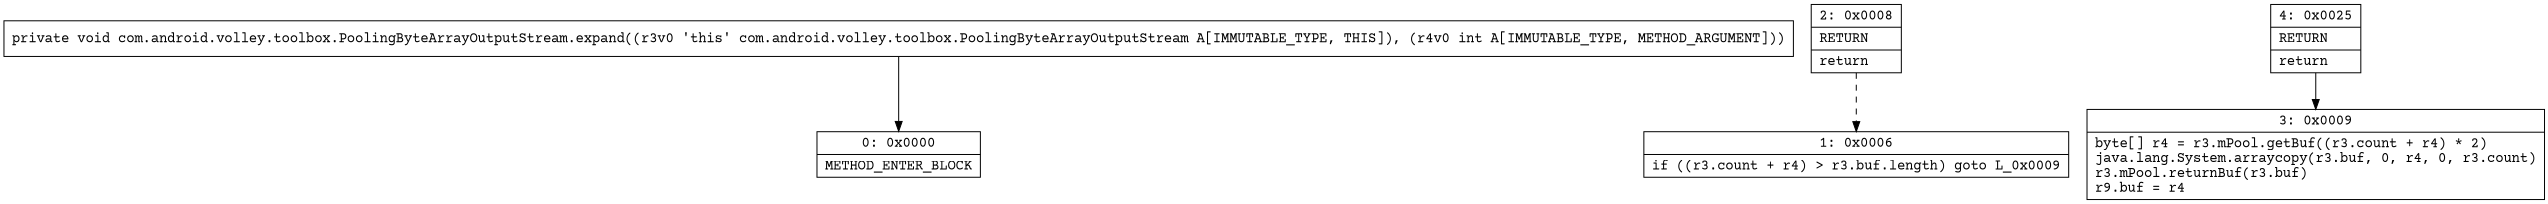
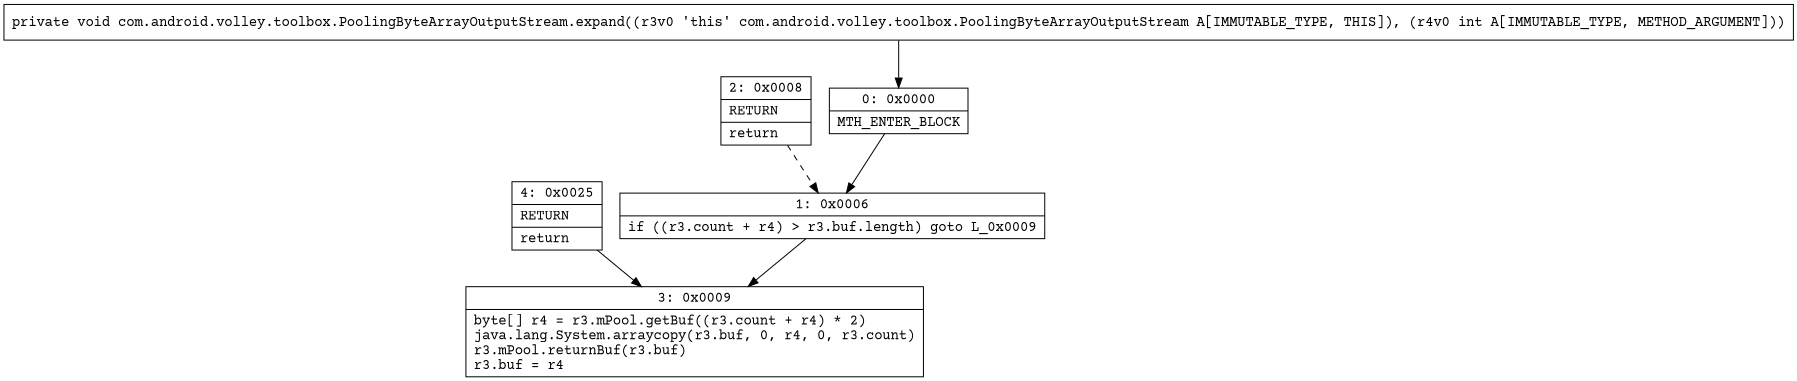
edge "0: 0x0000" -> "1: 0x0006": added
node "0: 0x0000": text "METHOD_ENTER_BLOCK" -> "MTH_ENTER_BLOCK"
node "3: 0x0009": text "r9.buf = r4" -> "r3.buf = r4"
edge "1: 0x0006" -> "3: 0x0009": added
